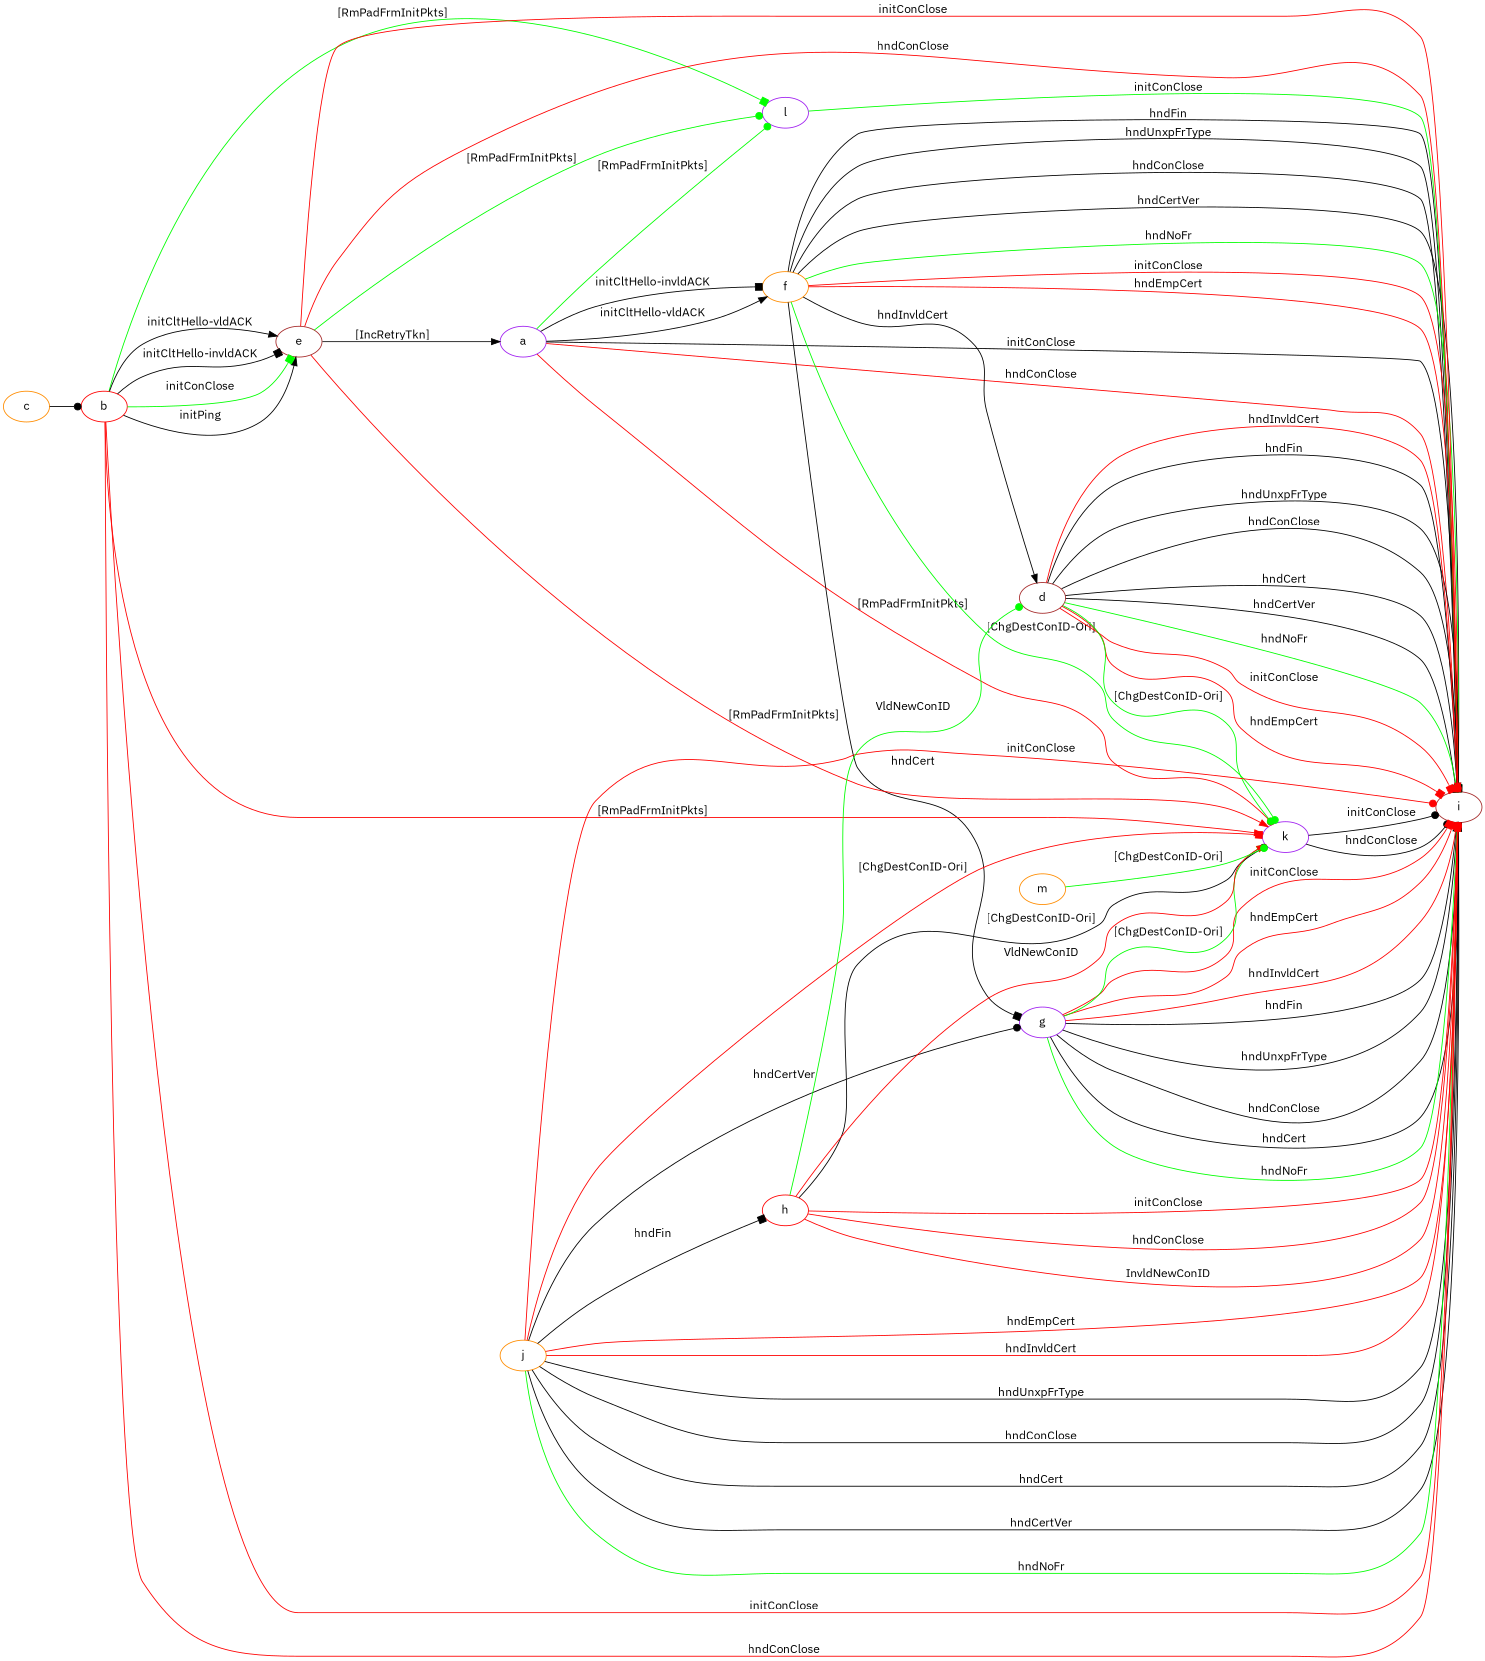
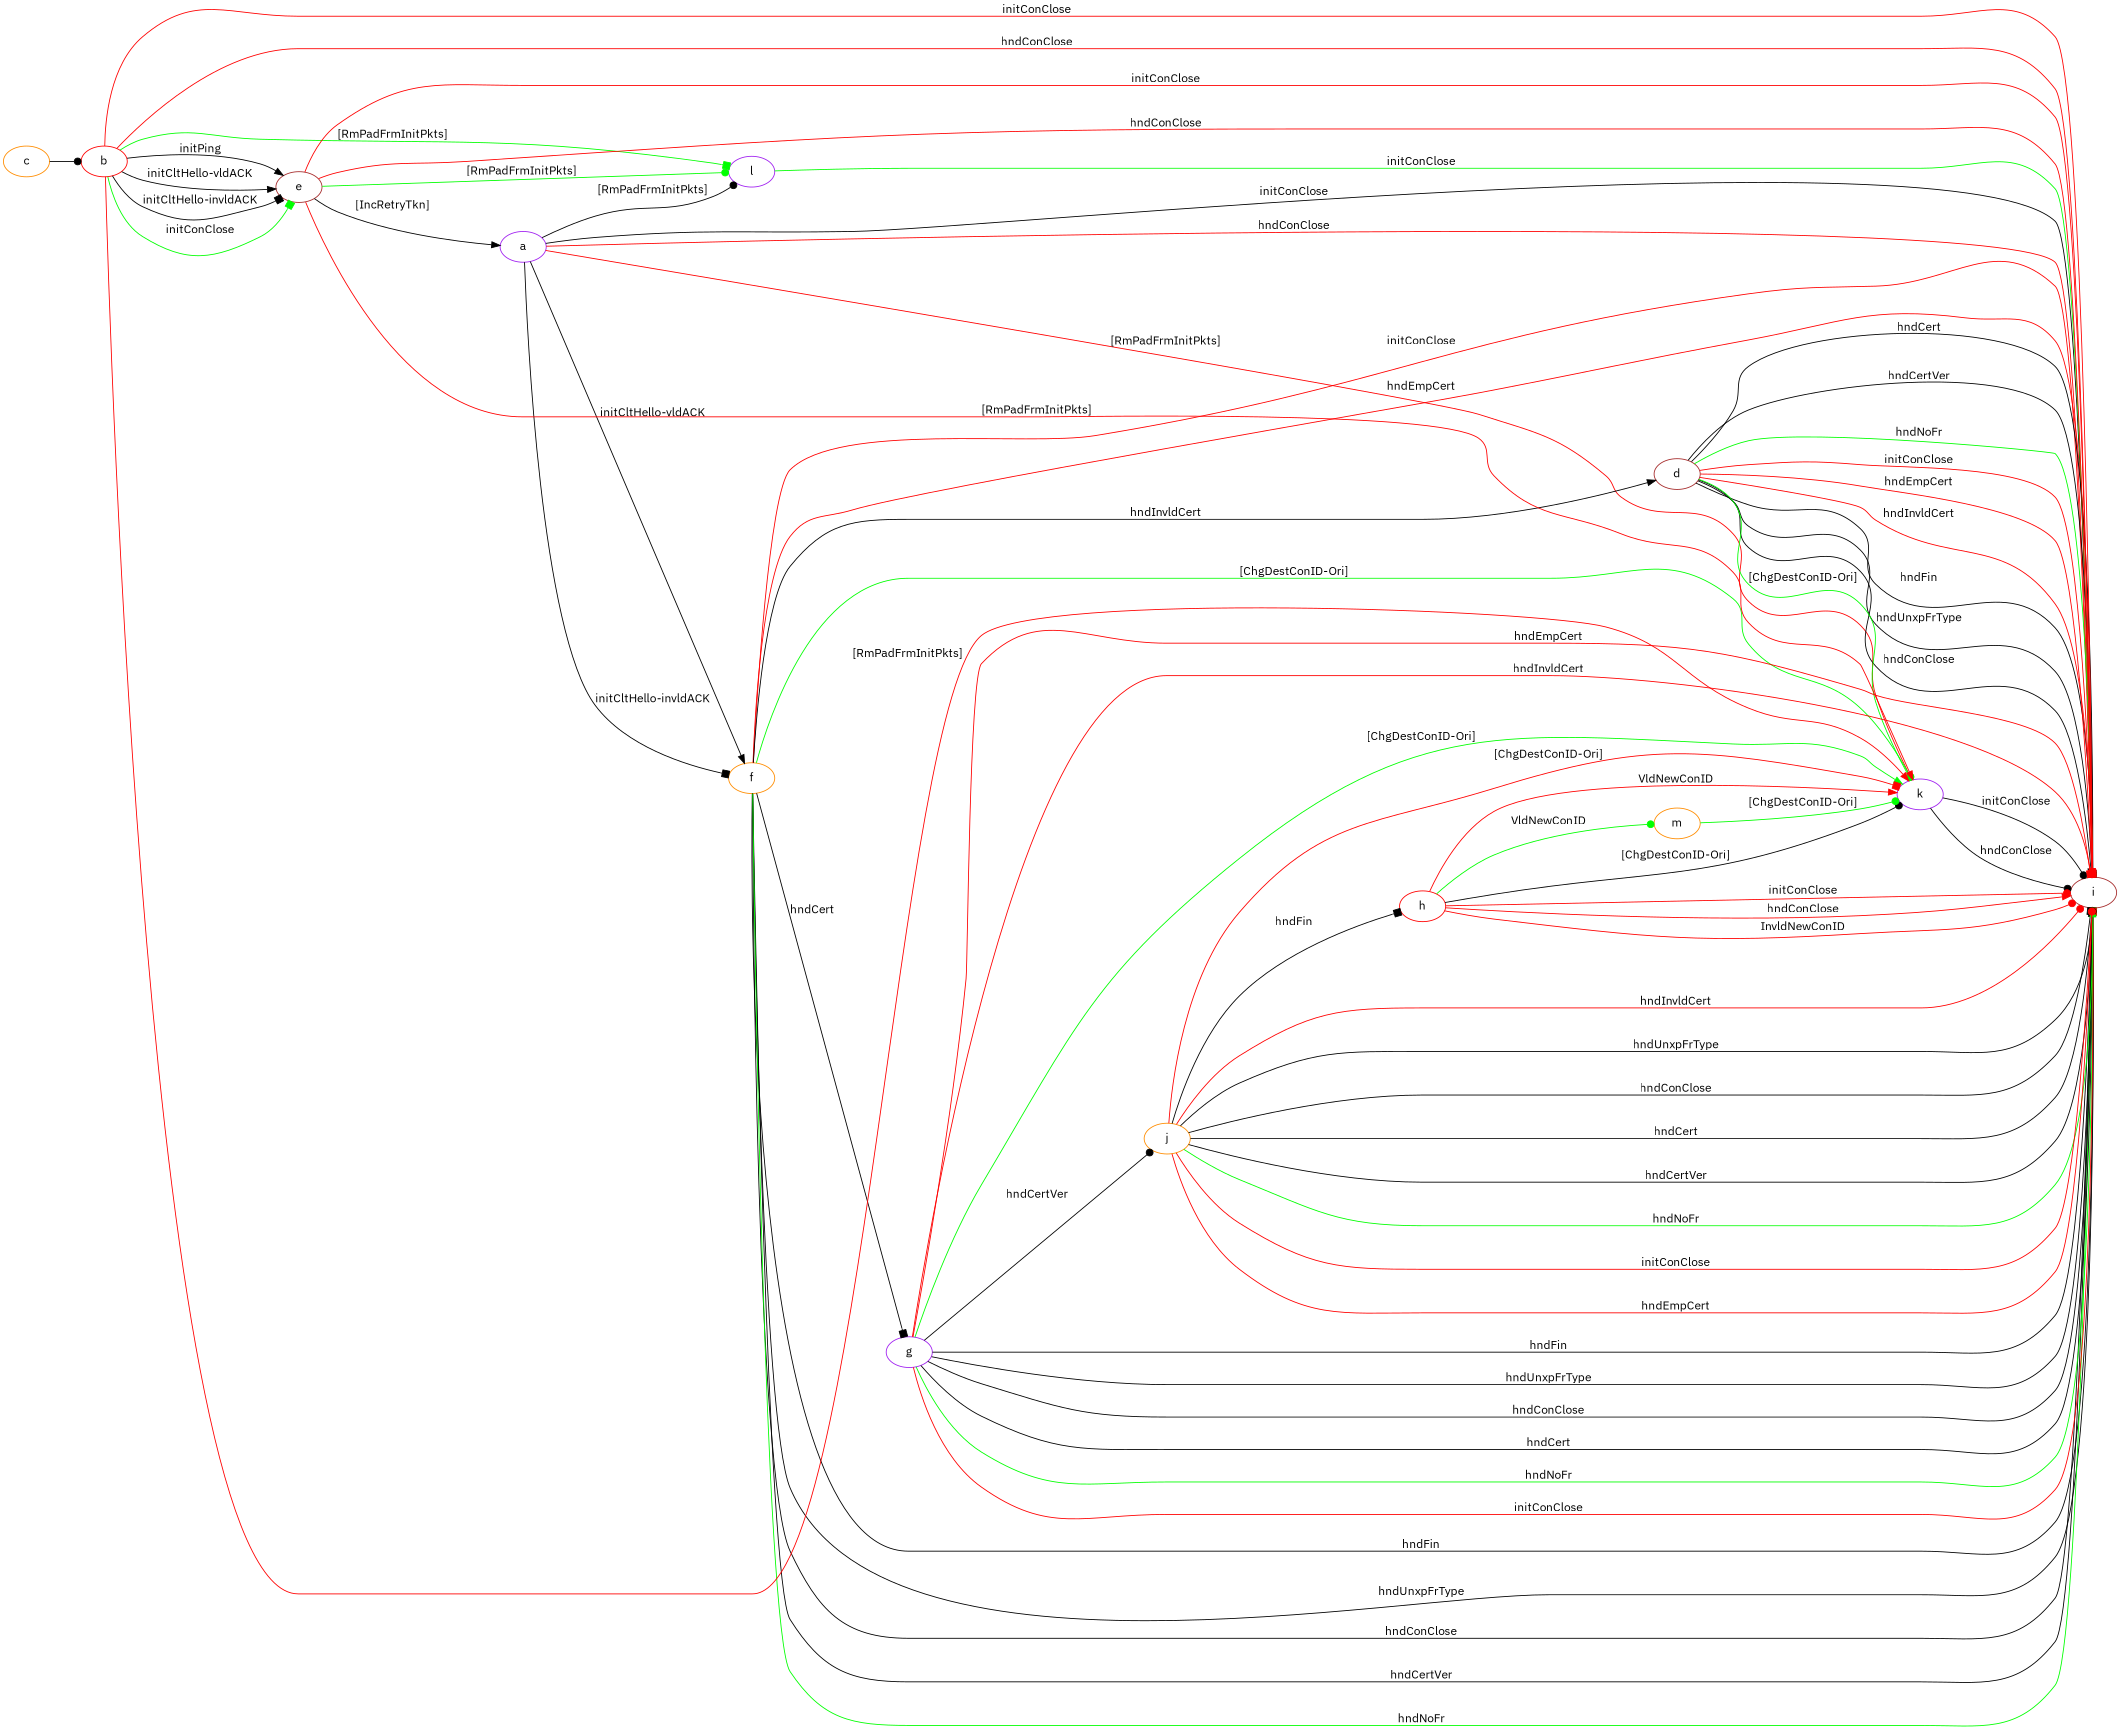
edge "a" -> "l": color green -> black
edge "h" -> "d": now "h" -> "m"
edge "j" -> "g": reversed
